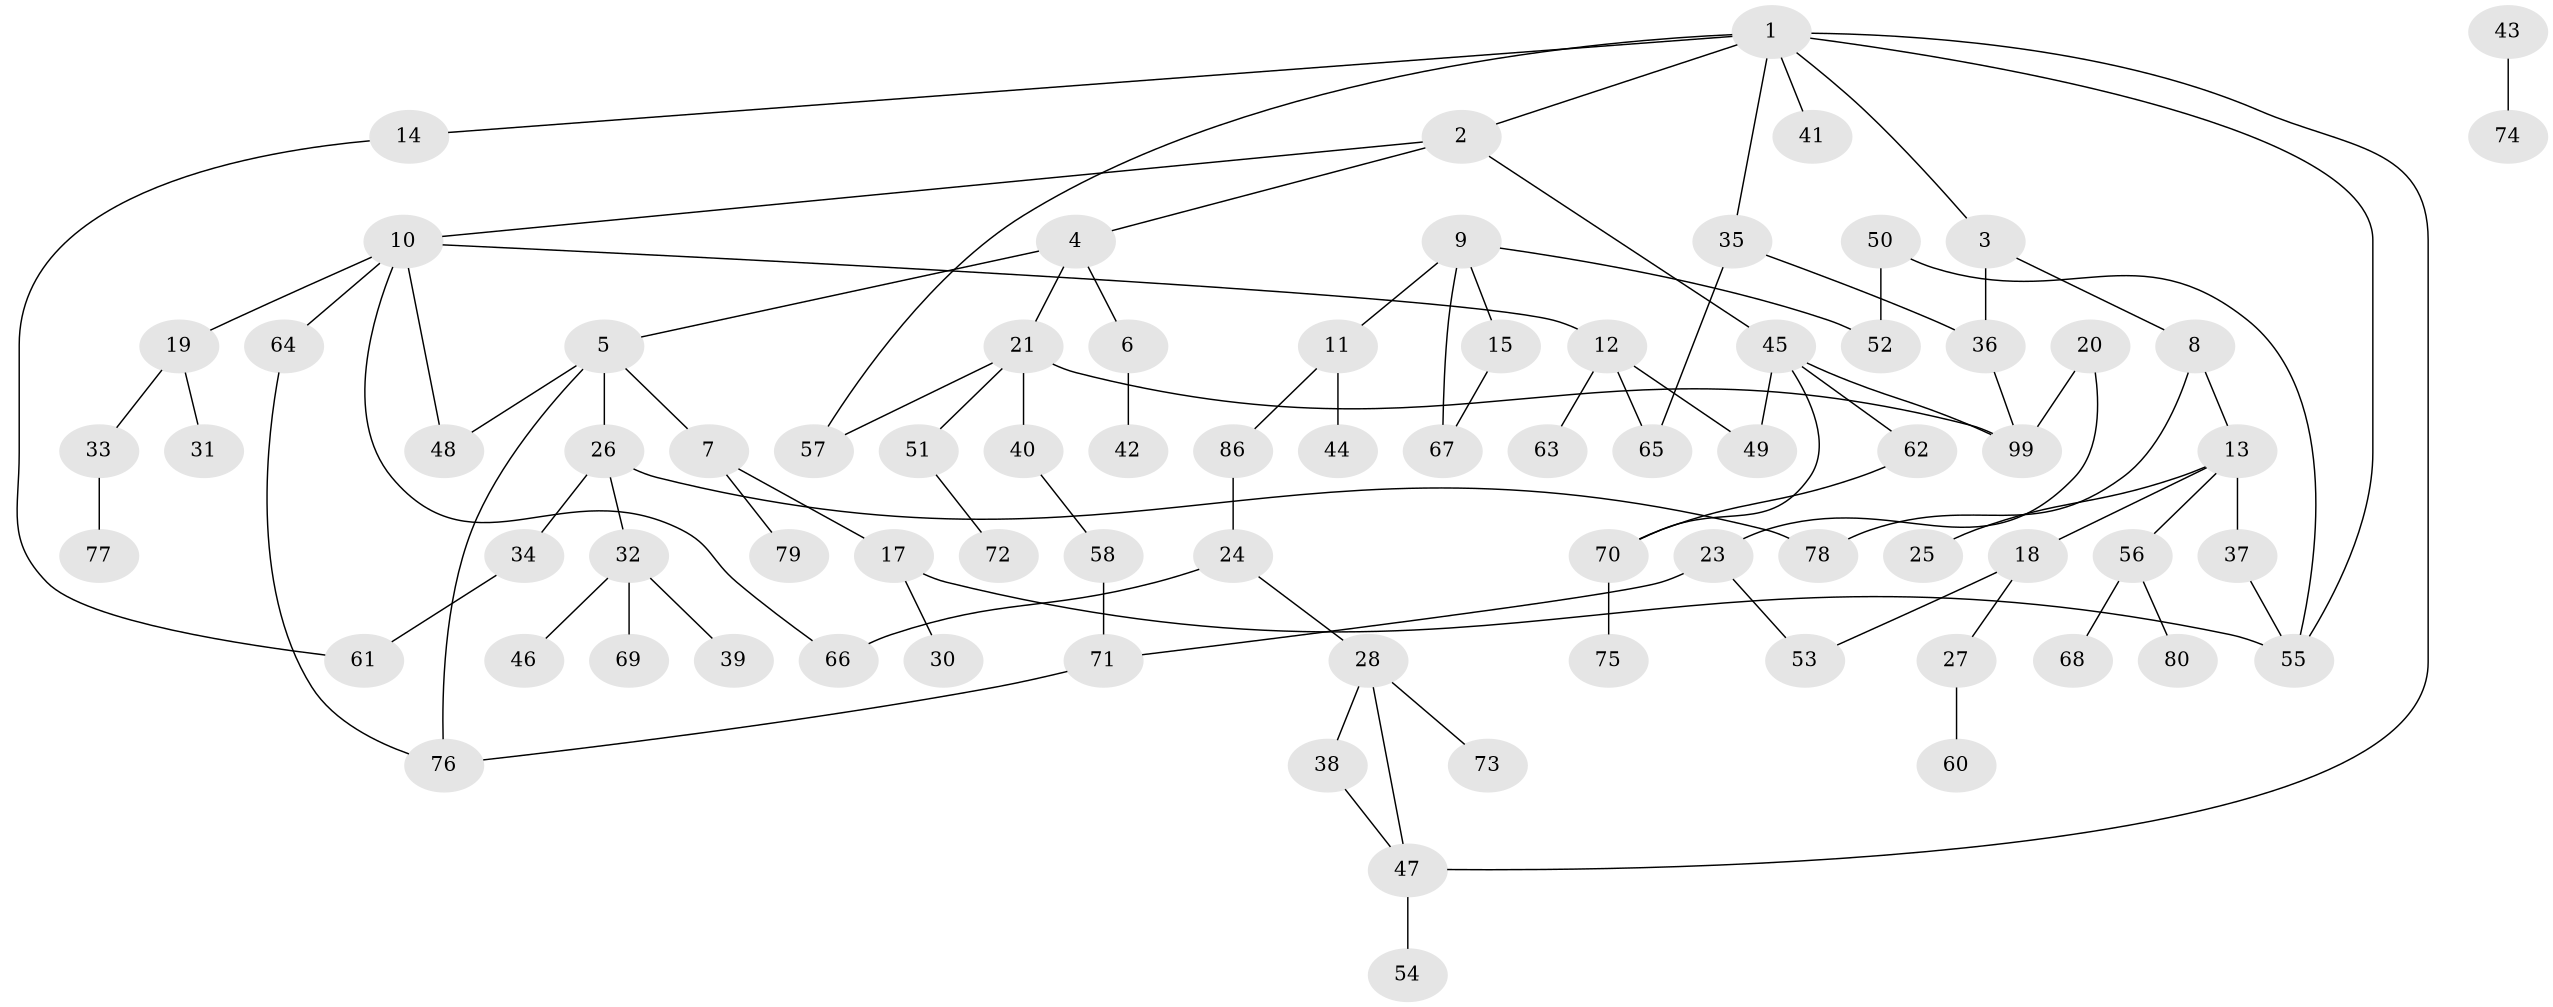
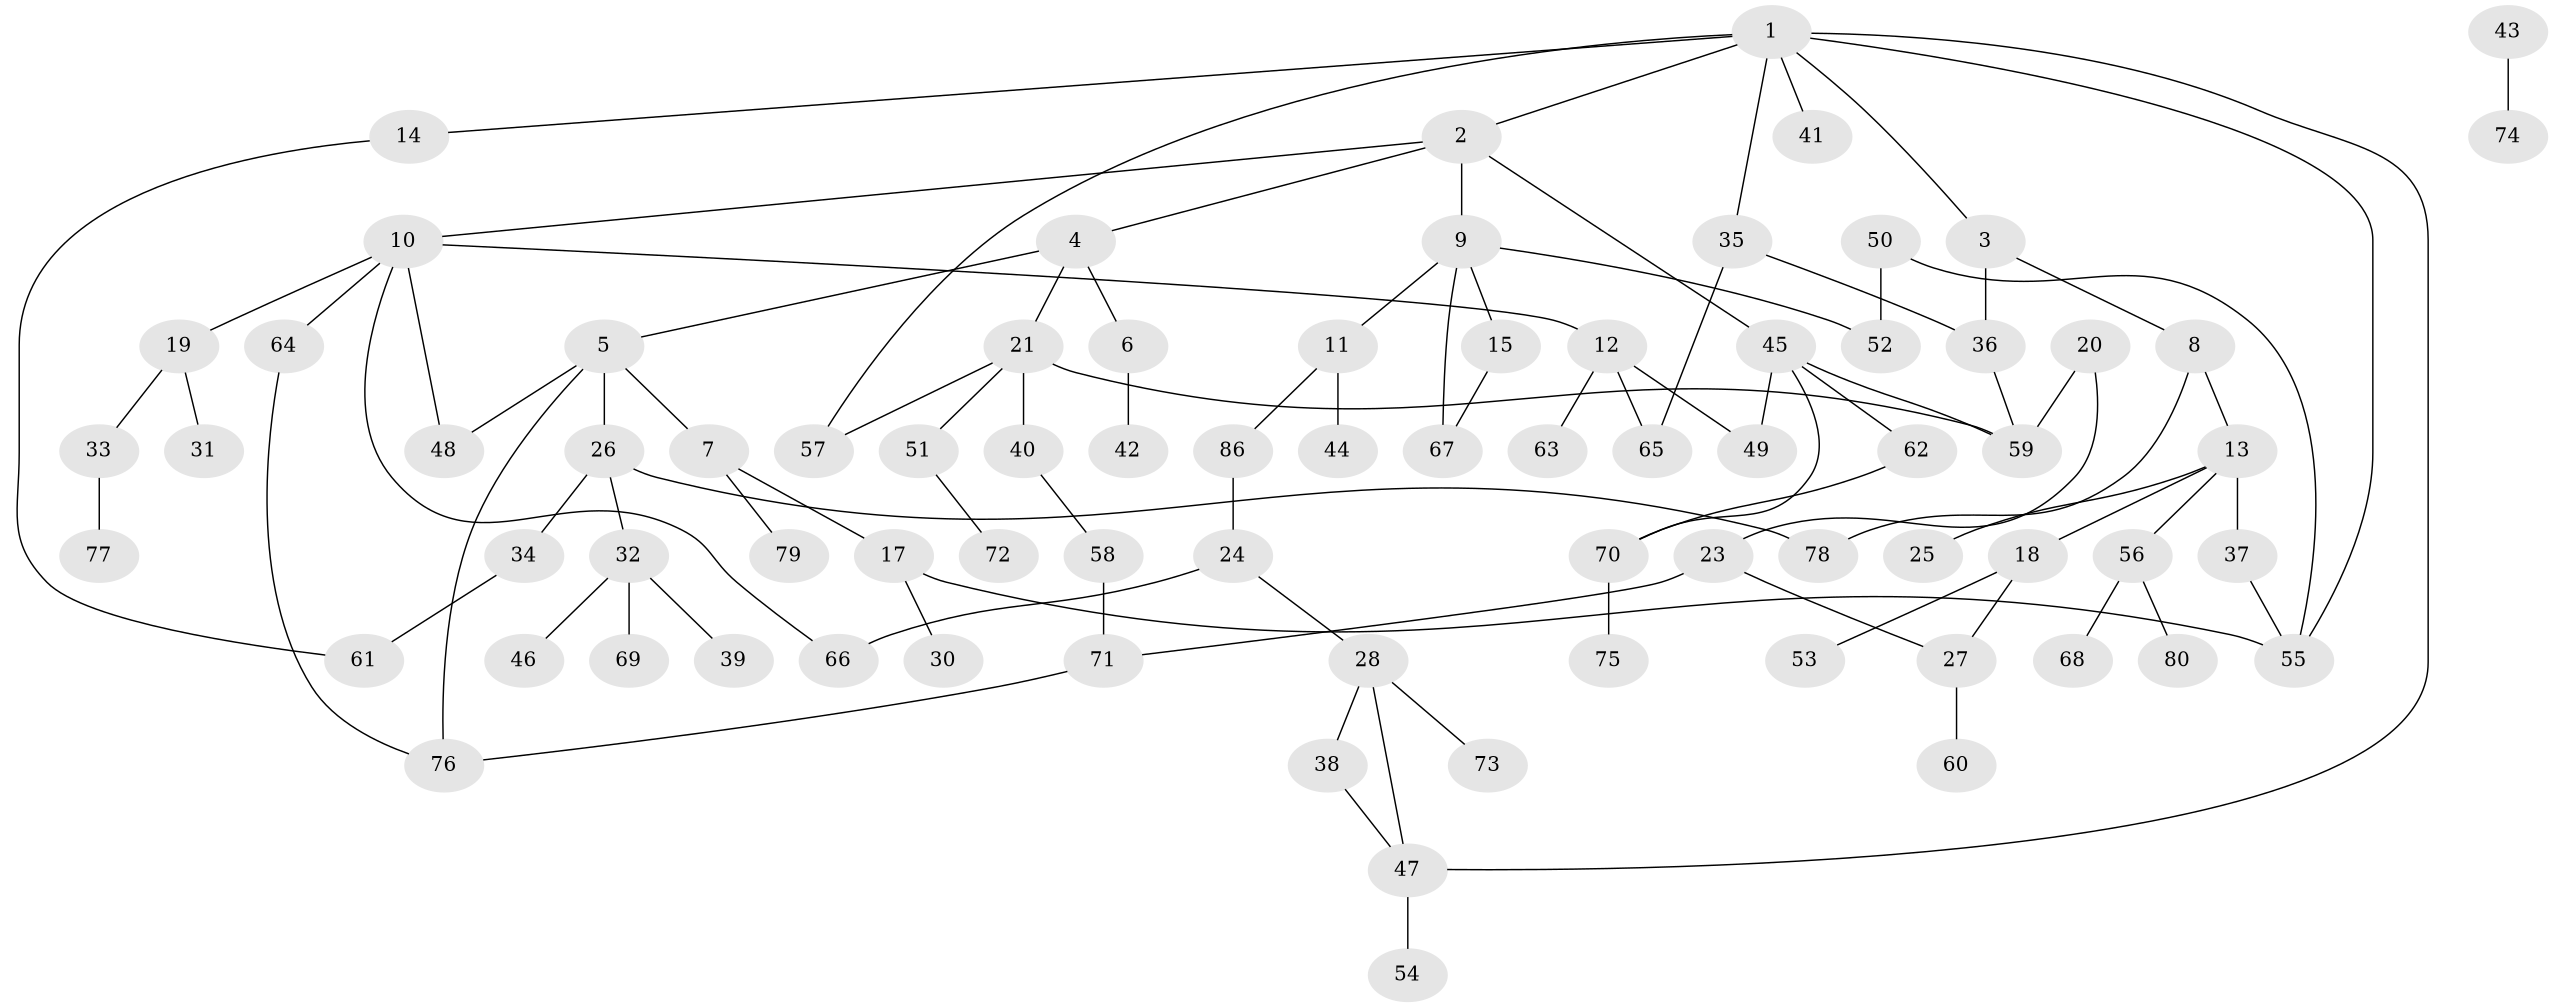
edge "2" -- "9": added
node "99": label "99" -> "59"
edge "23" -- "53": now "23" -- "27"
